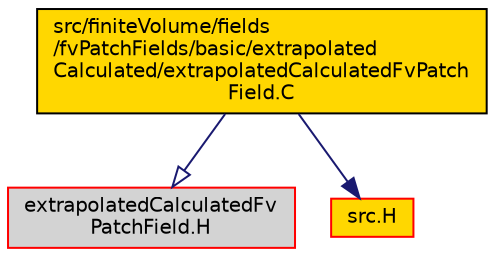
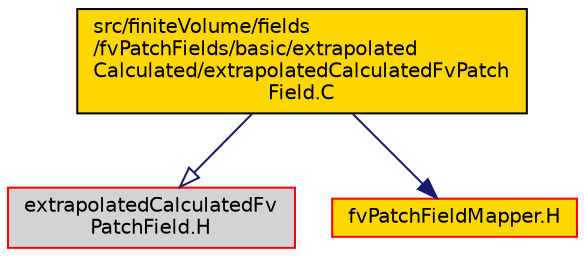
node "src.H": label "src.H" -> "fvPatchFieldMapper.H"
